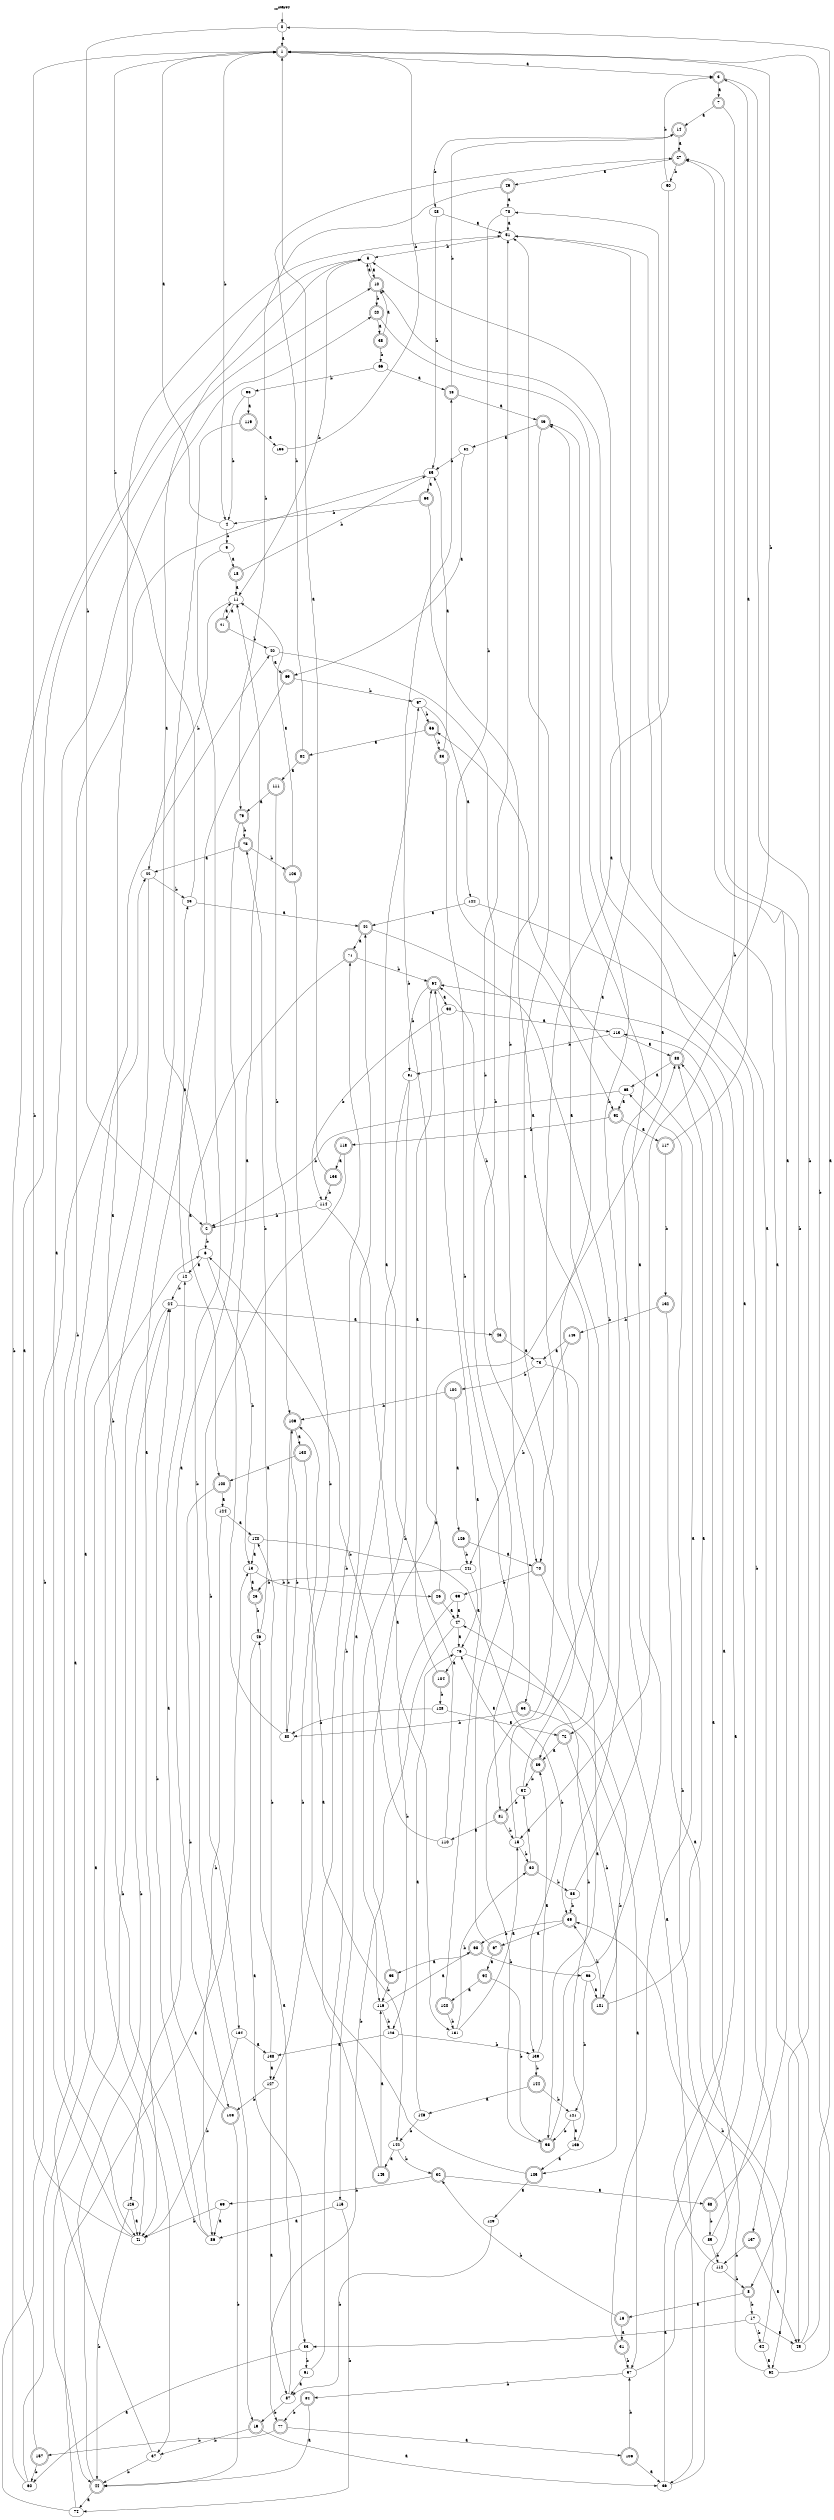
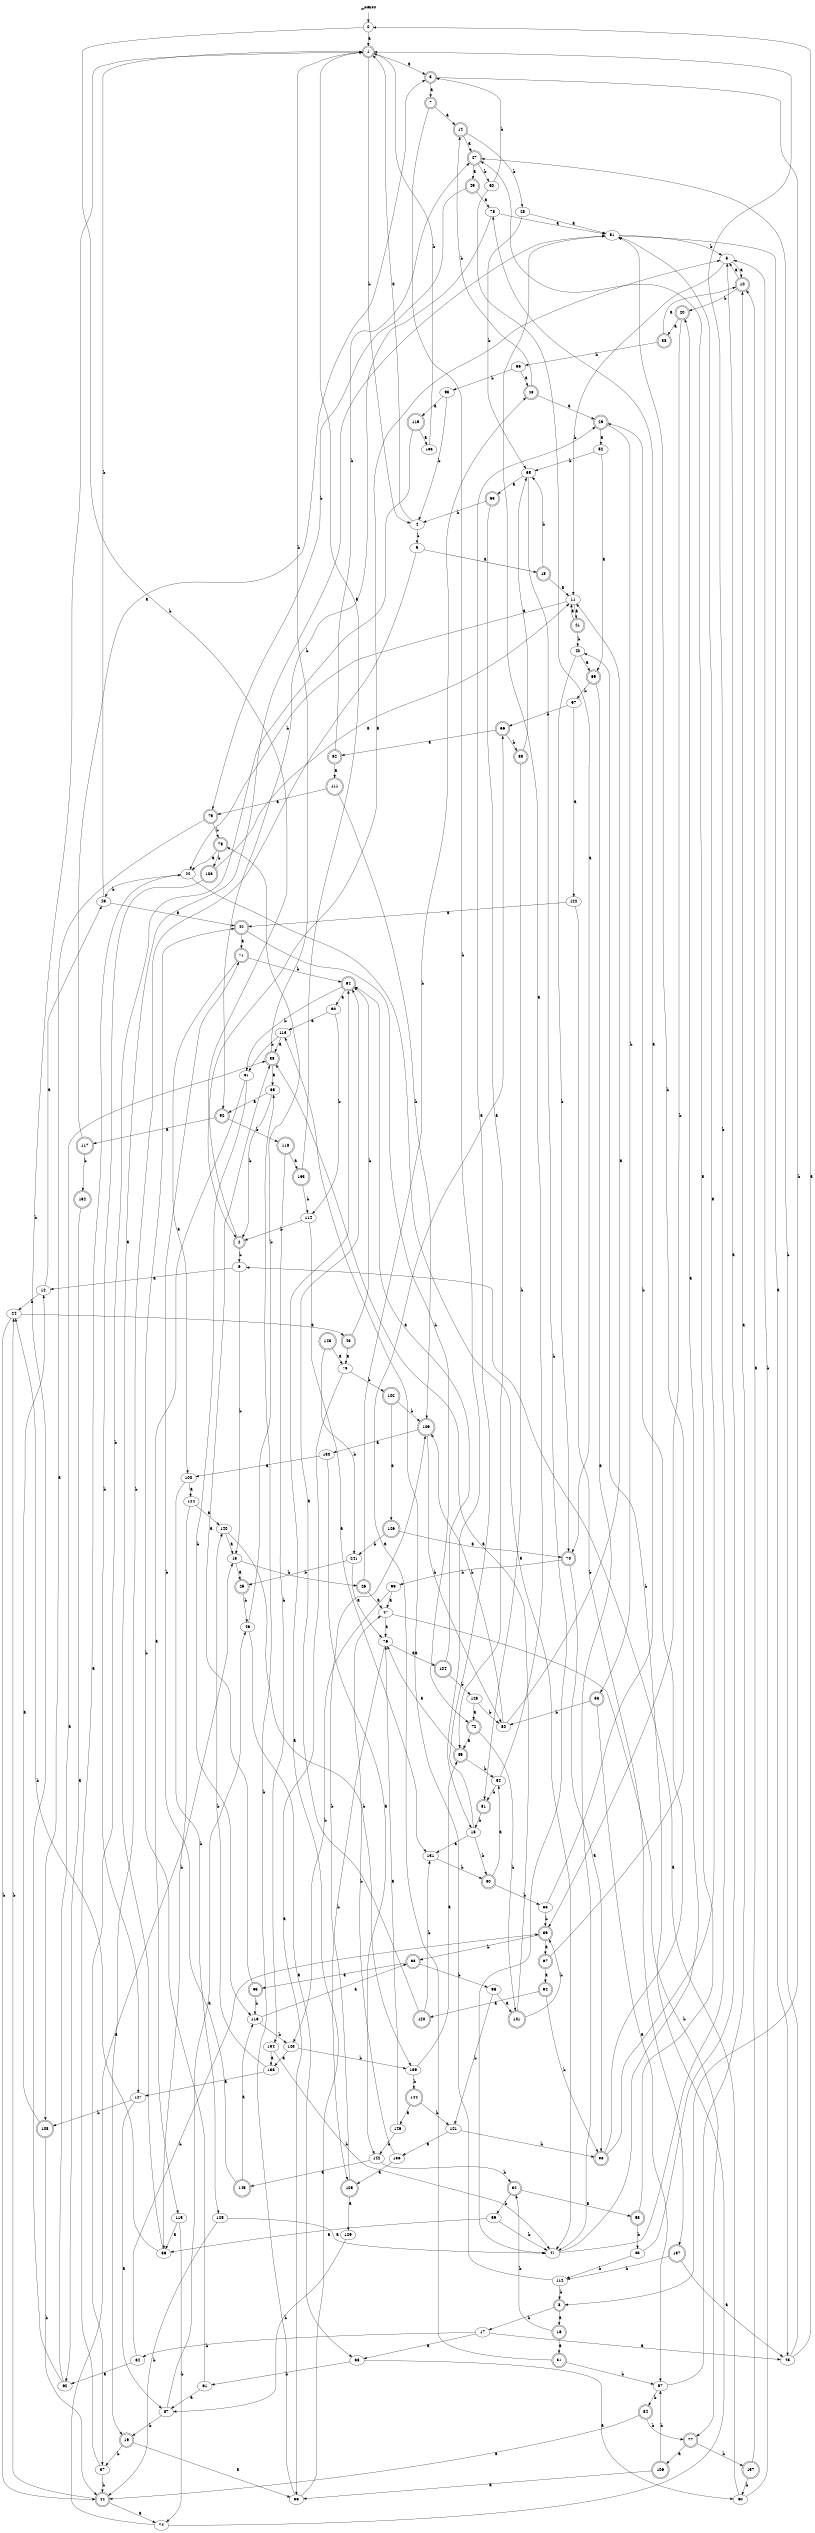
edge "98" -> "29": label "a" -> "b"
edge "132" -> "143": removed, label "b"
node "130": shape doublecircle -> ellipse
node "100": shape doublecircle -> ellipse
node "110": removed
edge "131" -> "15": reversed
